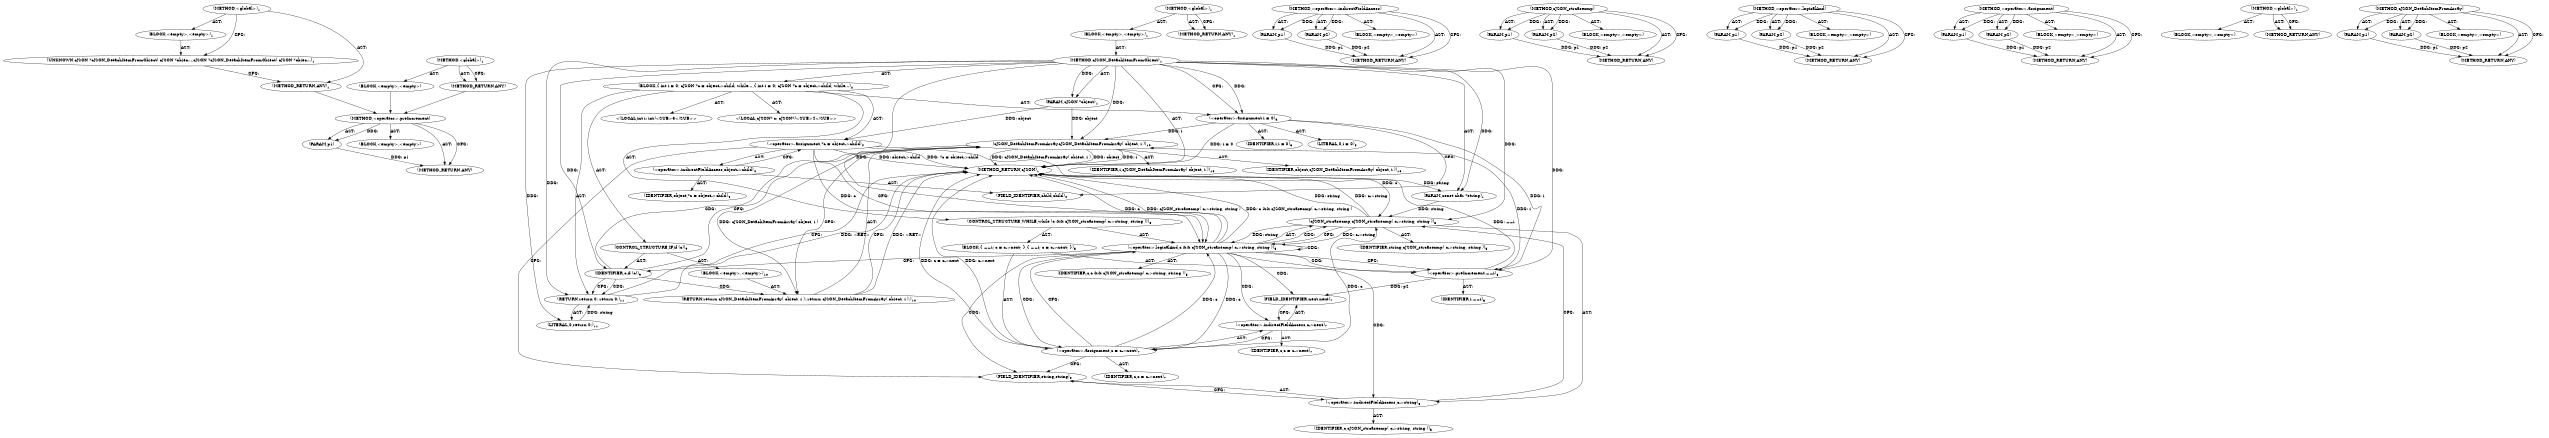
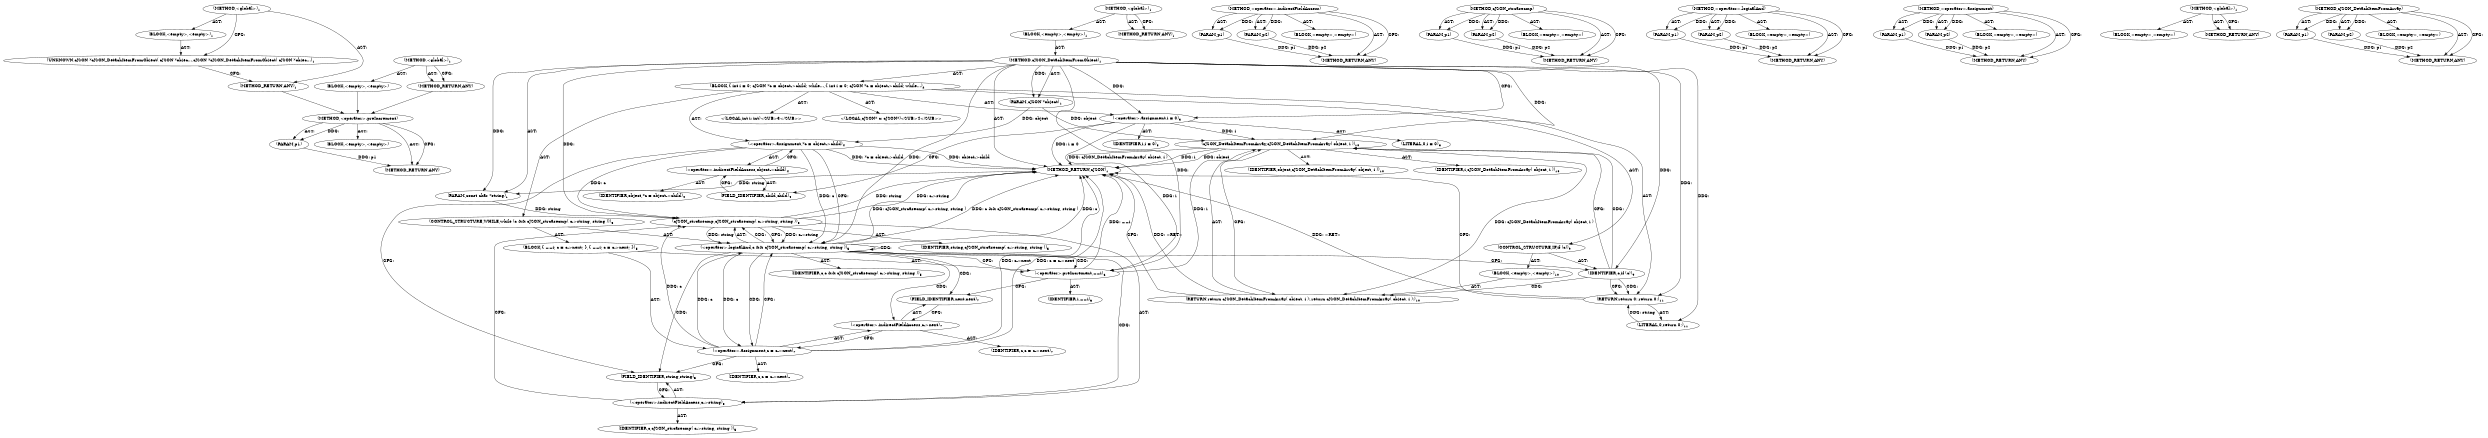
edge "(FIELD_IDENTIFIER,child,child)" -> "(<operator>.indirectFieldAccess,object->child)": added, label "CFG:"
edge "(<operator>.preIncrement,++i)" -> "(FIELD_IDENTIFIER,next,next)": label "DDG: p2" -> "CFG: "
